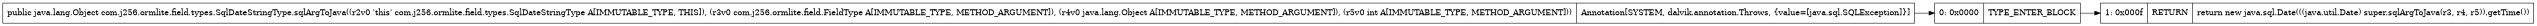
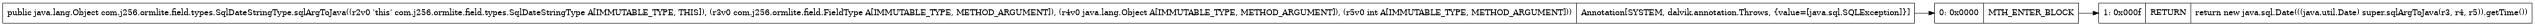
node "0: 0x0000": text "TYPE_ENTER_BLOCK" -> "MTH_ENTER_BLOCK"
